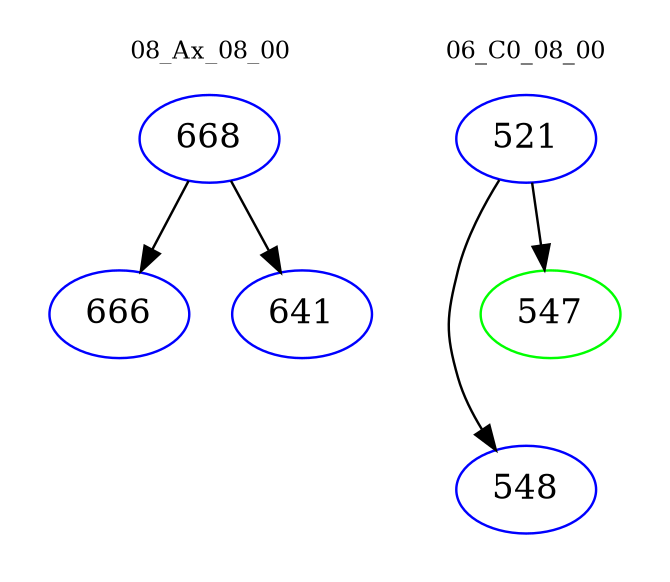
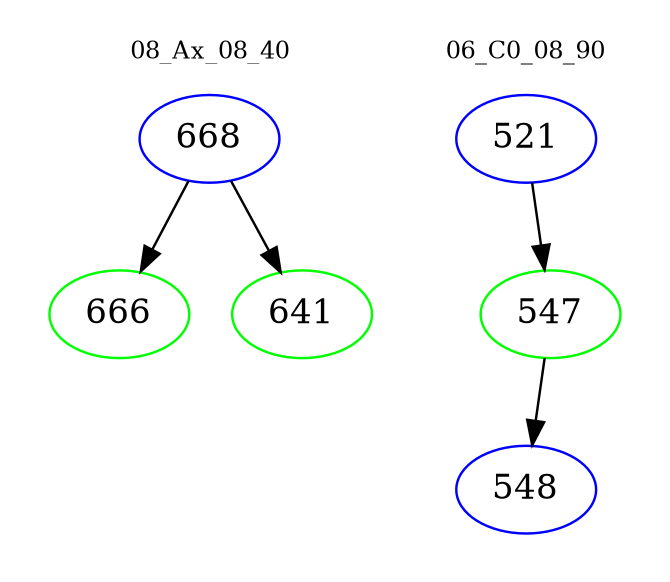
cluster "08_Ax_08_00": label "08_Ax_08_00" -> "08_Ax_08_40"
cluster "06_C0_08_00": label "06_C0_08_00" -> "06_C0_08_90"
edge "521" -> "548": now "547" -> "548"
node "666": color blue -> green
node "641": color blue -> green
